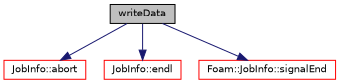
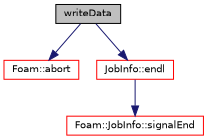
edge "writeData" -> "Foam::JobInfo::signalEnd": now "JobInfo::endl" -> "Foam::JobInfo::signalEnd"
node "JobInfo::abort": label "JobInfo::abort" -> "Foam::abort"
